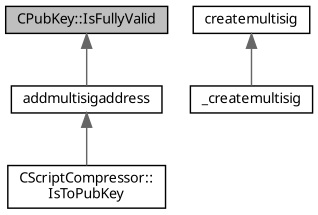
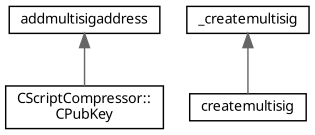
node "CPubKey::IsFullyValid": removed
edge "_createmultisig" -> "createmultisig": reversed
node "CScriptCompressor:: IsToPubKey": label "CScriptCompressor:: IsToPubKey" -> "CScriptCompressor:: CPubKey"
